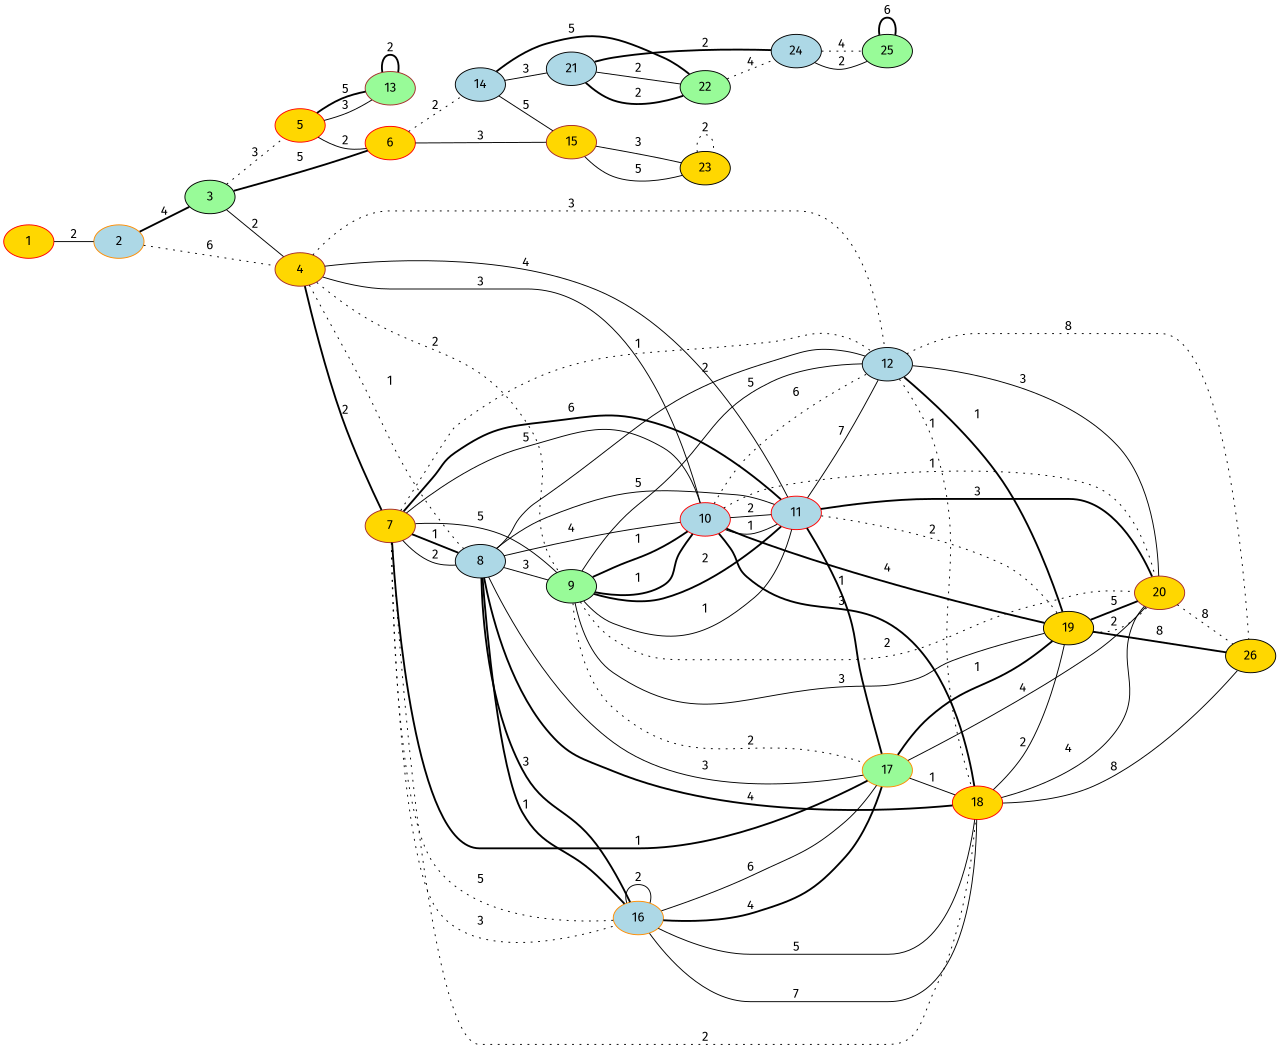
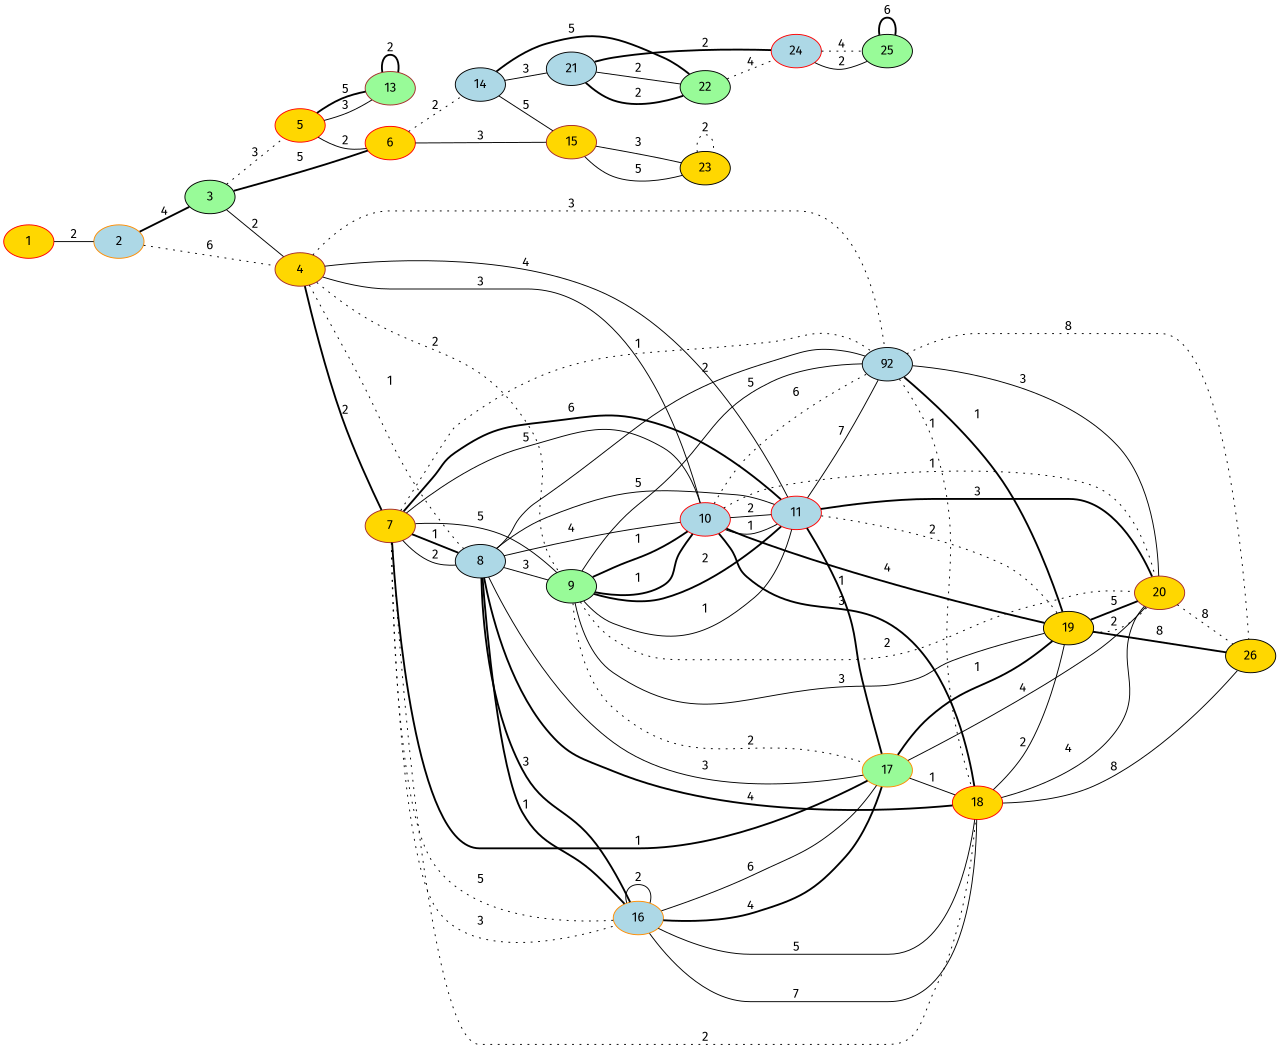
node "24": color black -> red
node "12": label "12" -> "92"
